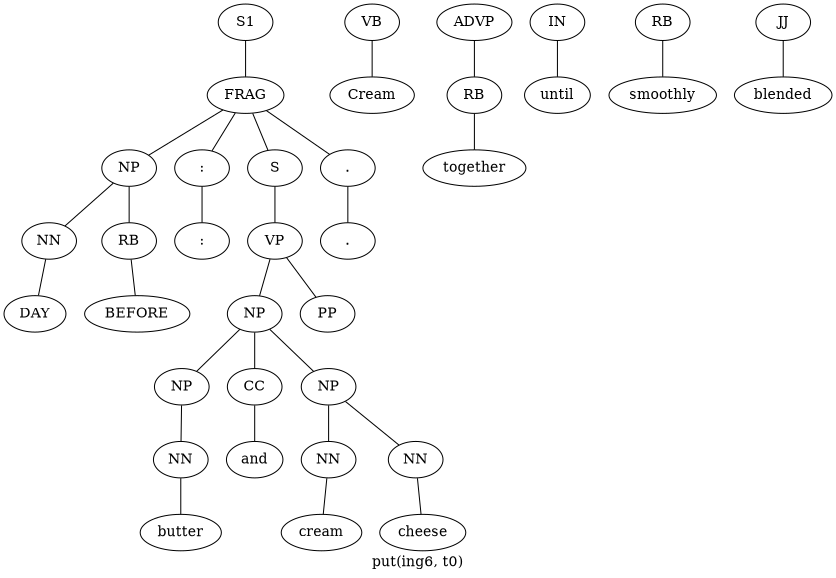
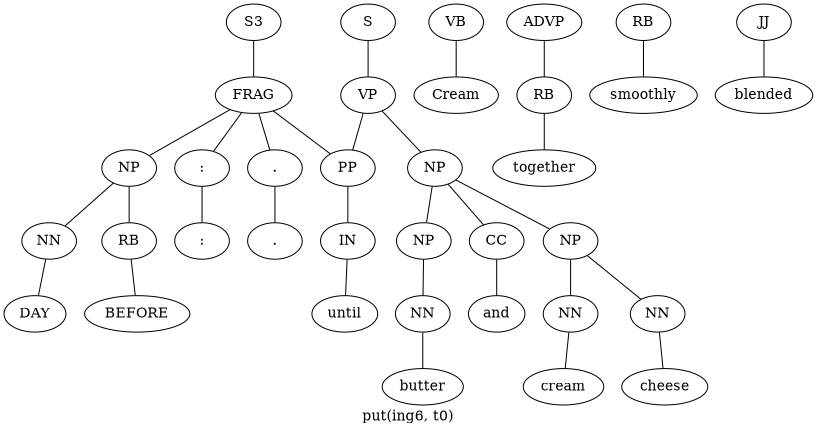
node "S1": label "S1" -> "S3"
edge "FRAG" -- "S": now "FRAG" -- "PP"
edge "PP" -- "IN": added
